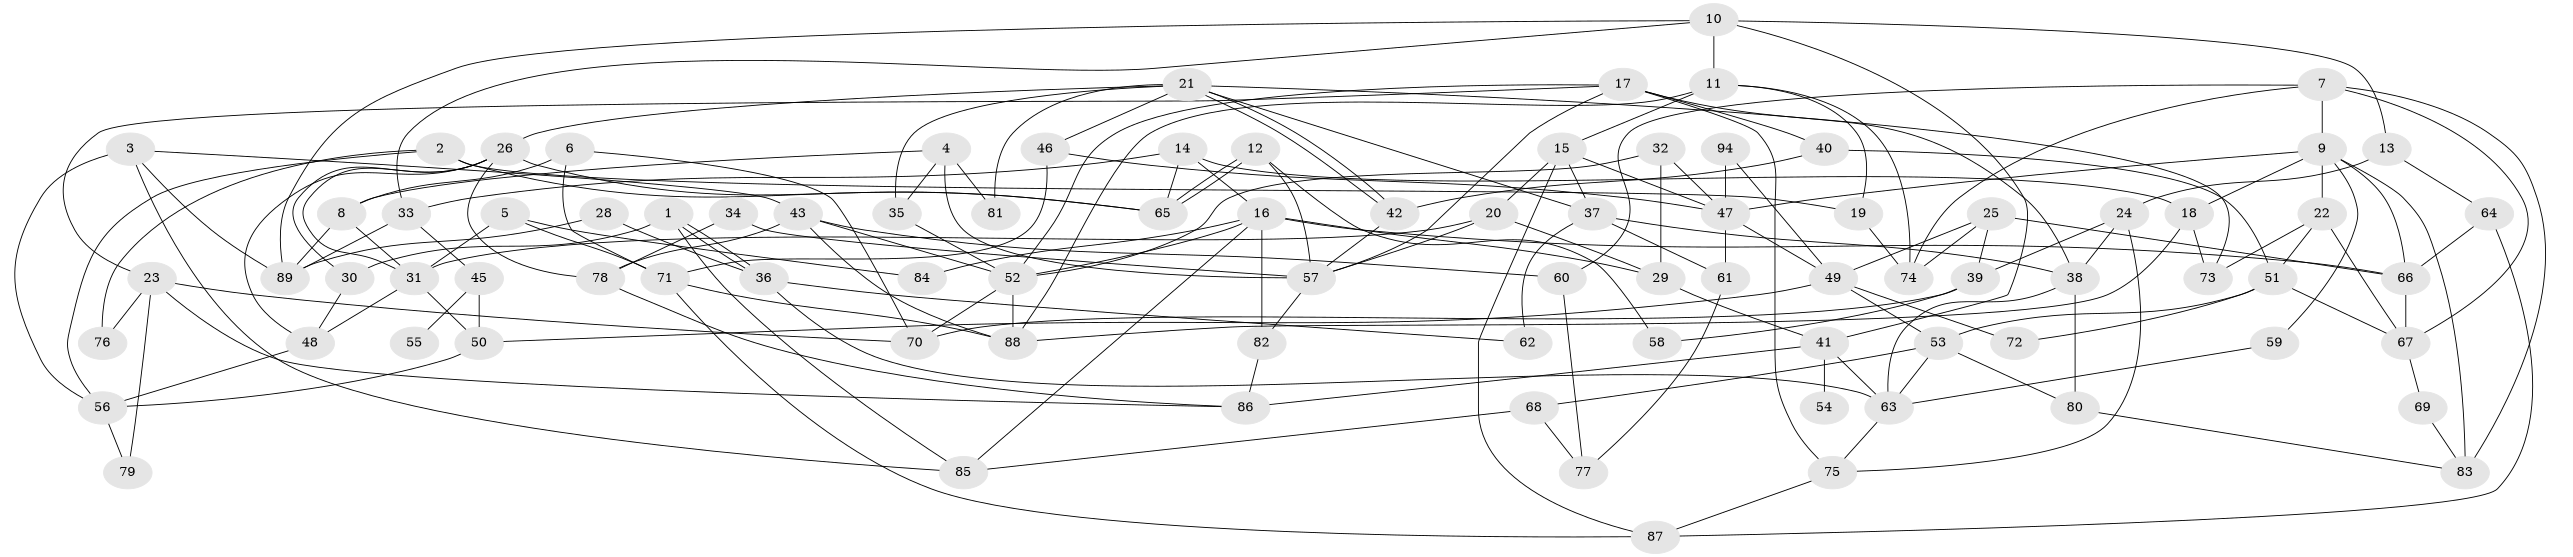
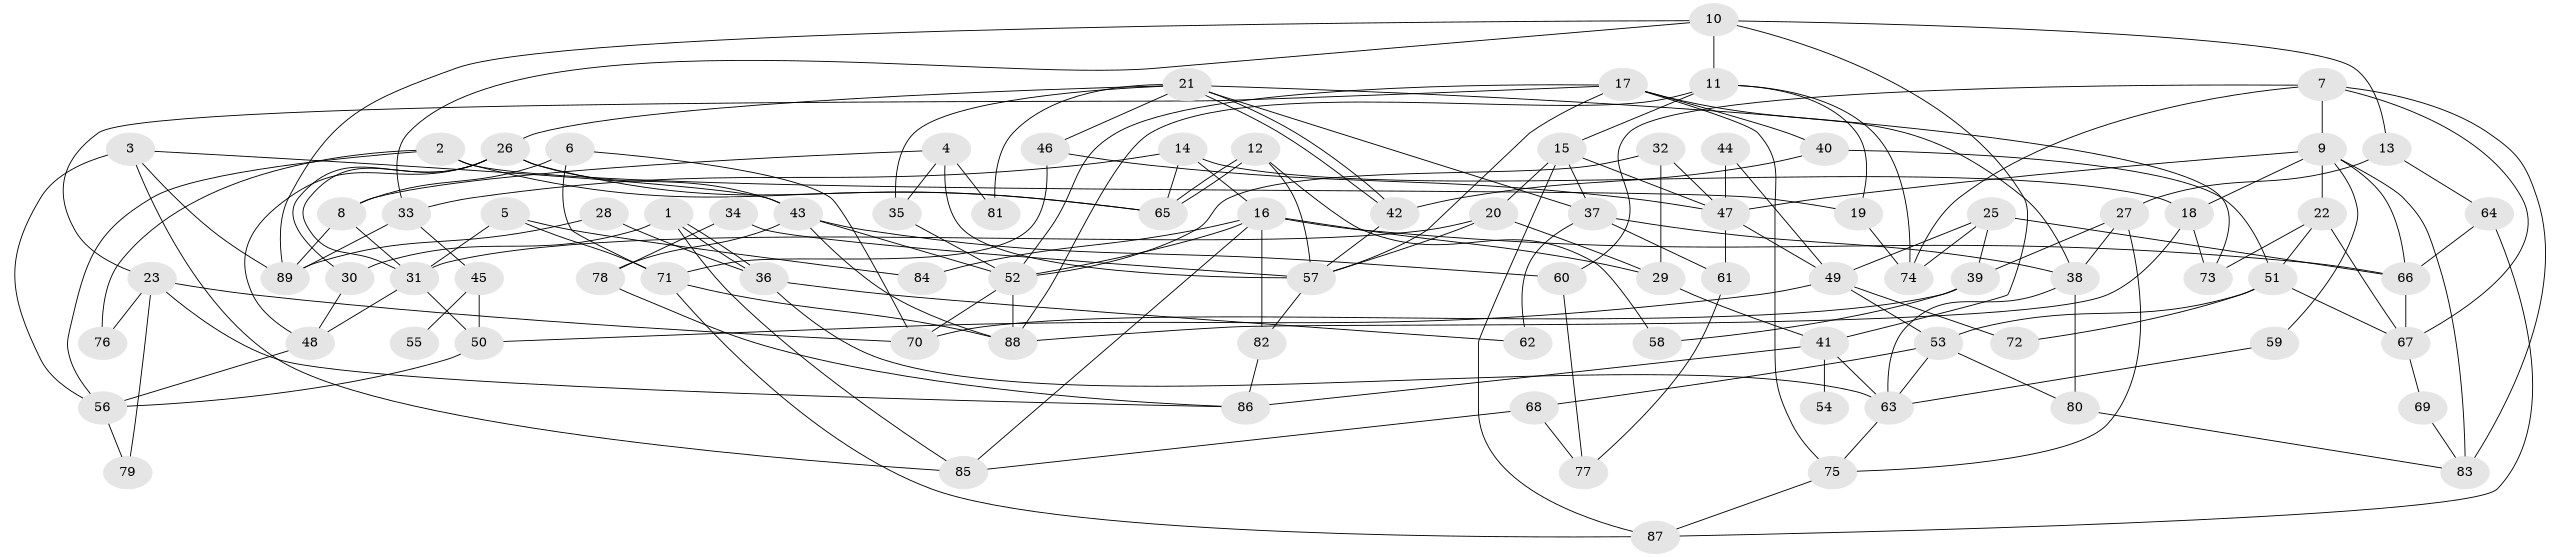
node "94": label "94" -> "44"
node "24": label "24" -> "27"
edge "26" -- "78": now "26" -- "43"
